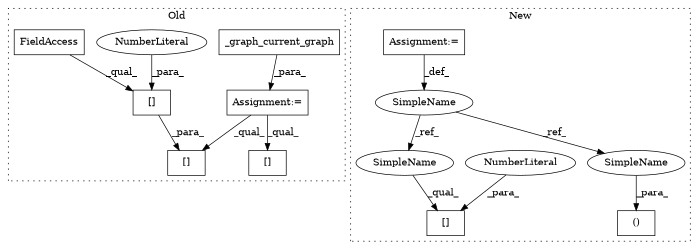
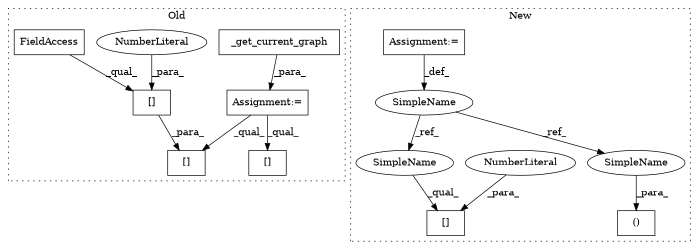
node "_graph_current_graph": label "_graph_current_graph" -> "_get_current_graph"
